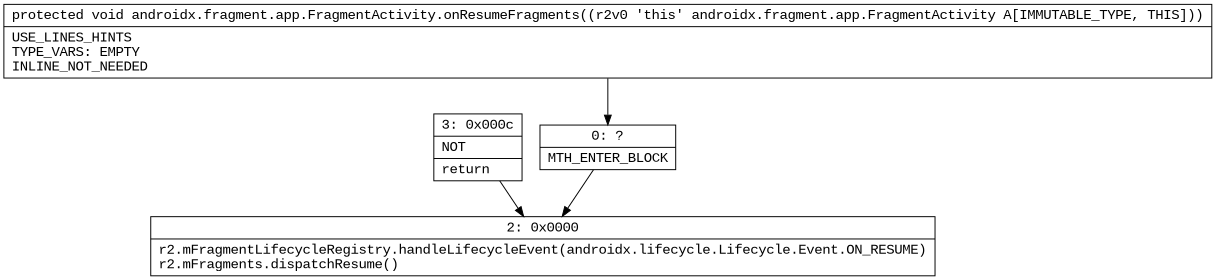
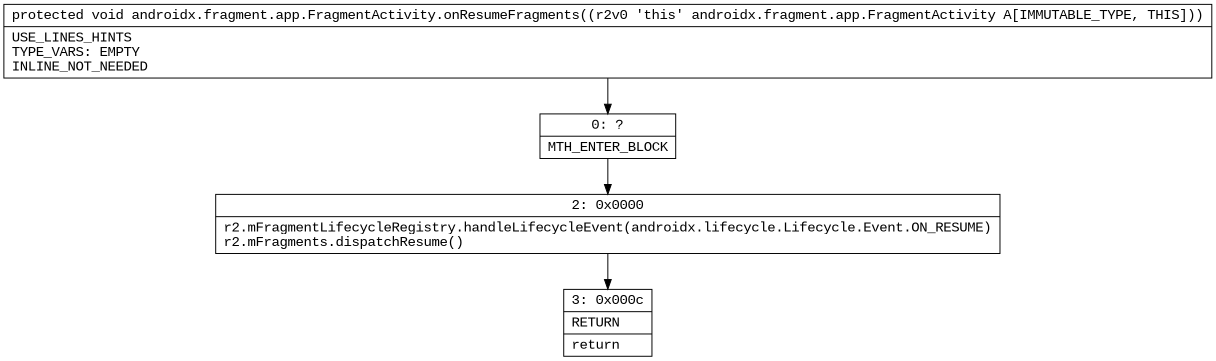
node "3: 0x000c": text "NOT" -> "RETURN"
edge "3: 0x000c" -> "2: 0x0000": reversed
